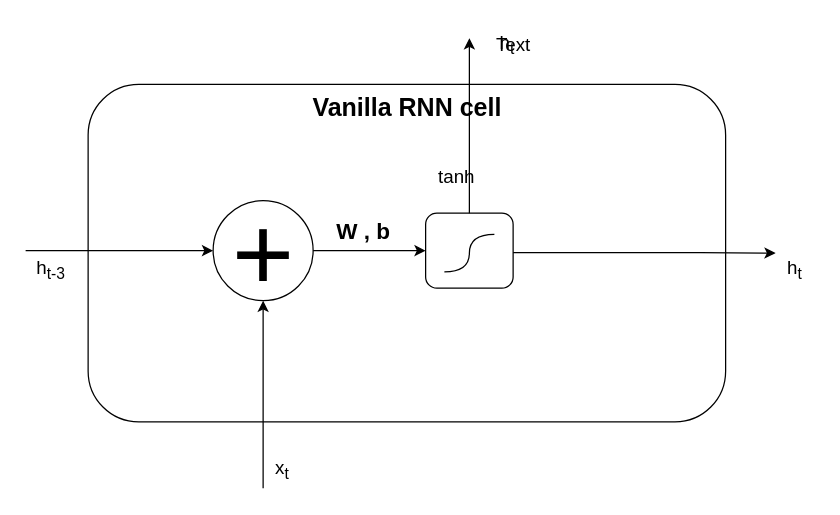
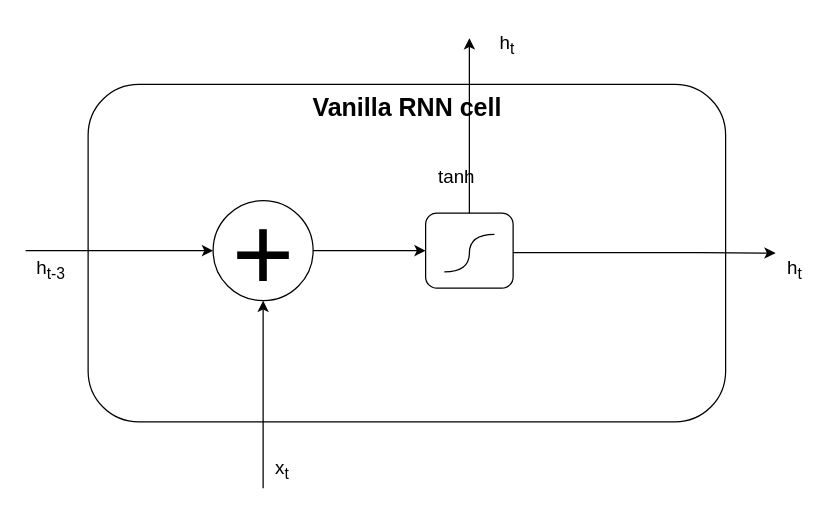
node "Text": removed
node "W , b": removed
